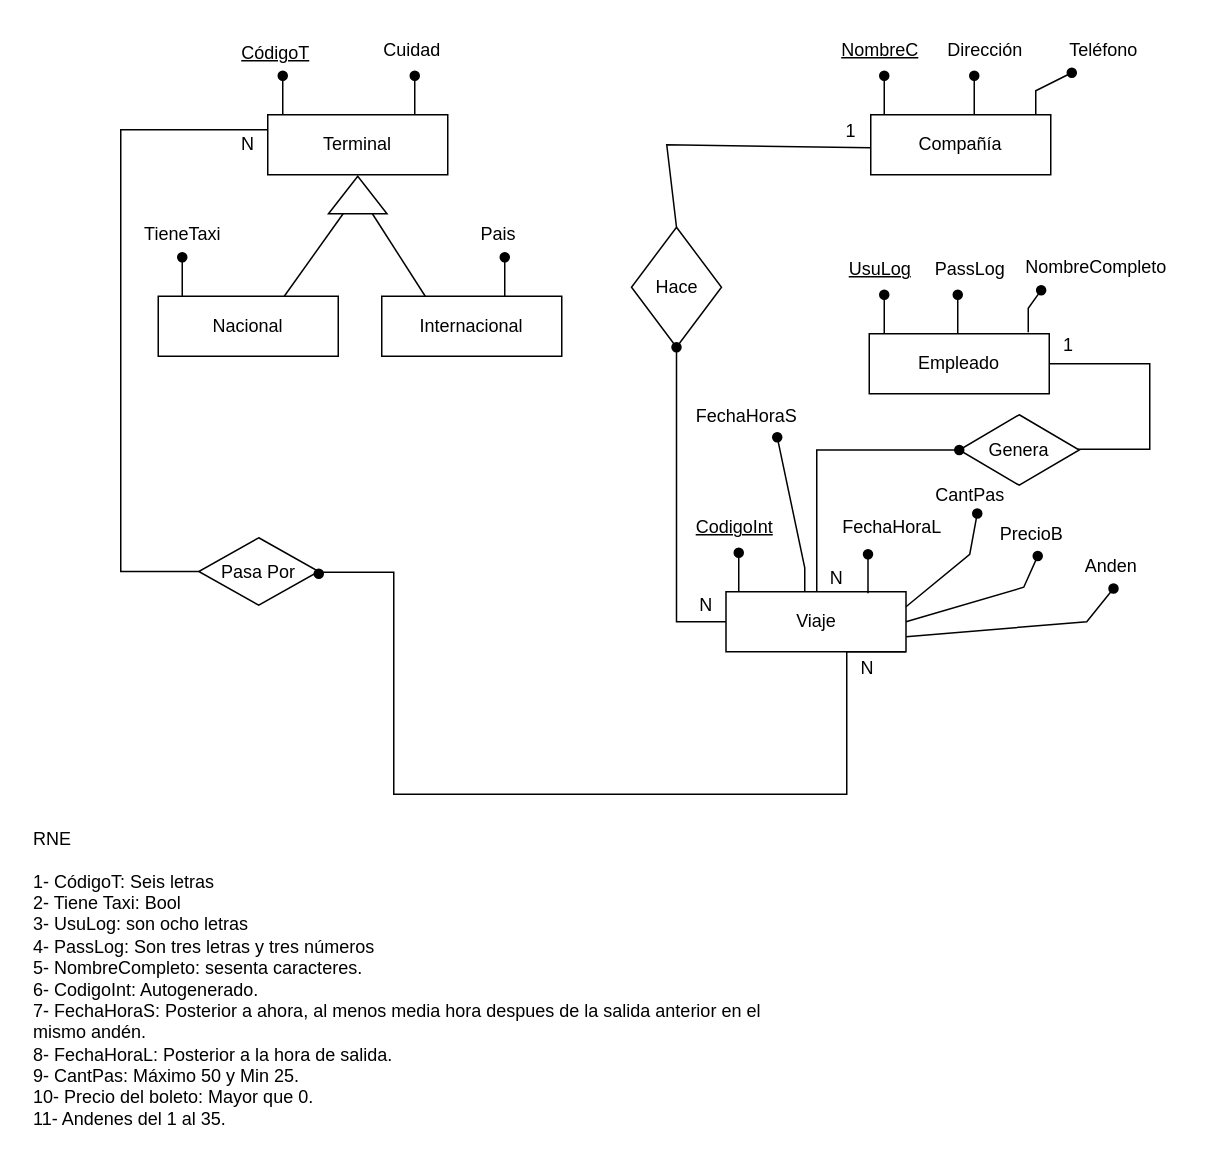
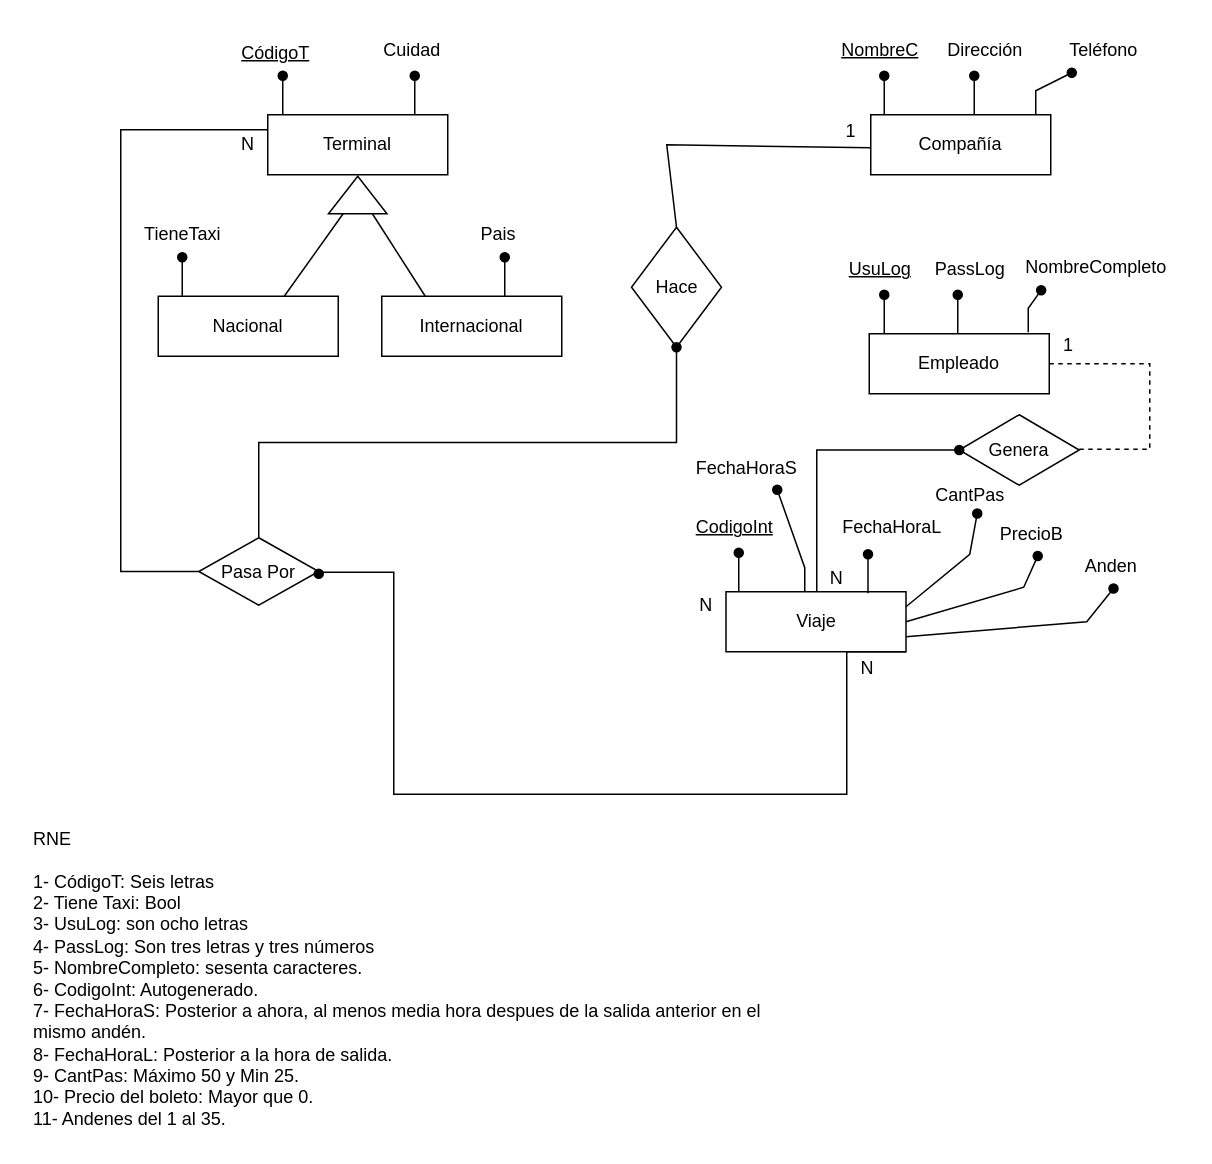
edge "Empleado" -- "Genera": style solid -> dashed
node "FechaHoraS": moved (746, 416) -> (746, 469)
edge "Viaje" -> "Hace": now "Pasa Por" -> "Hace"
